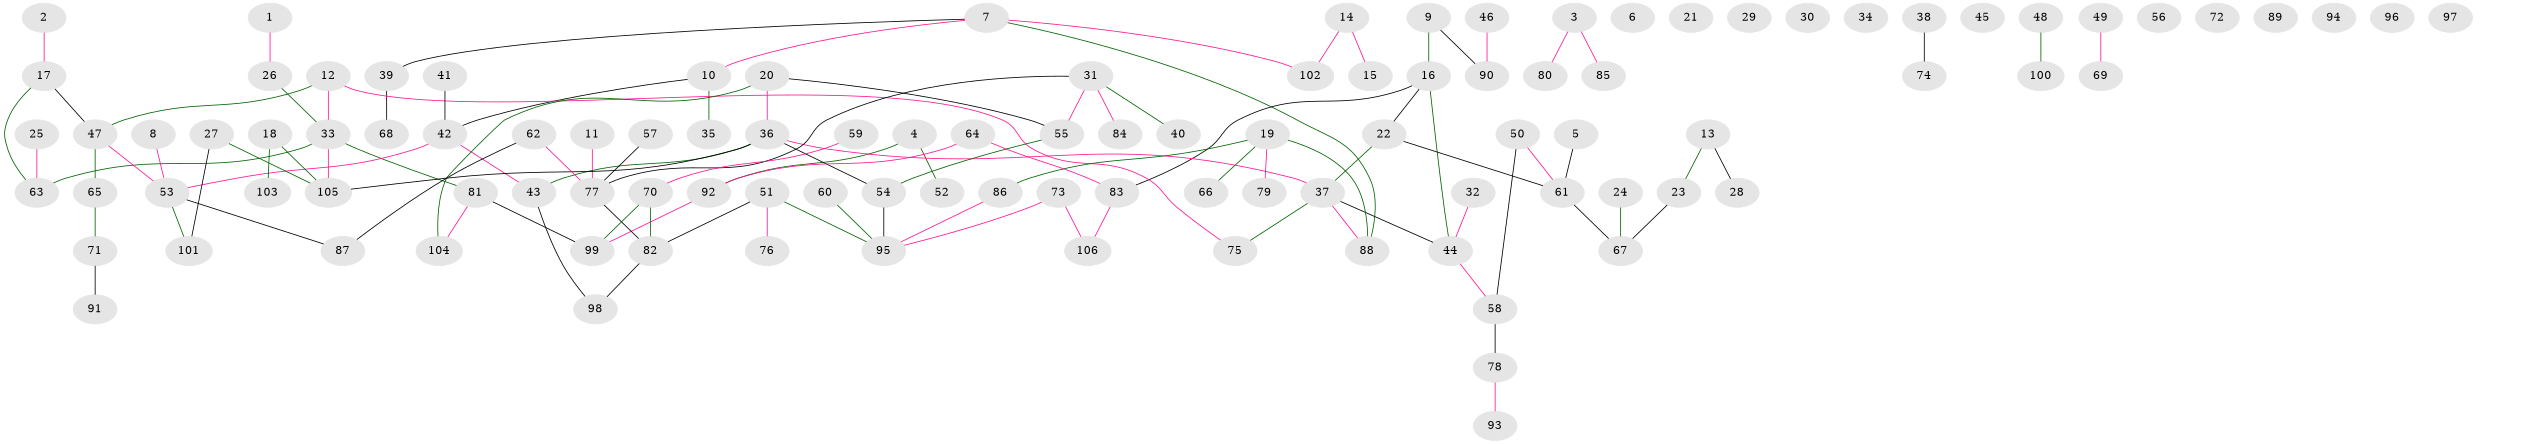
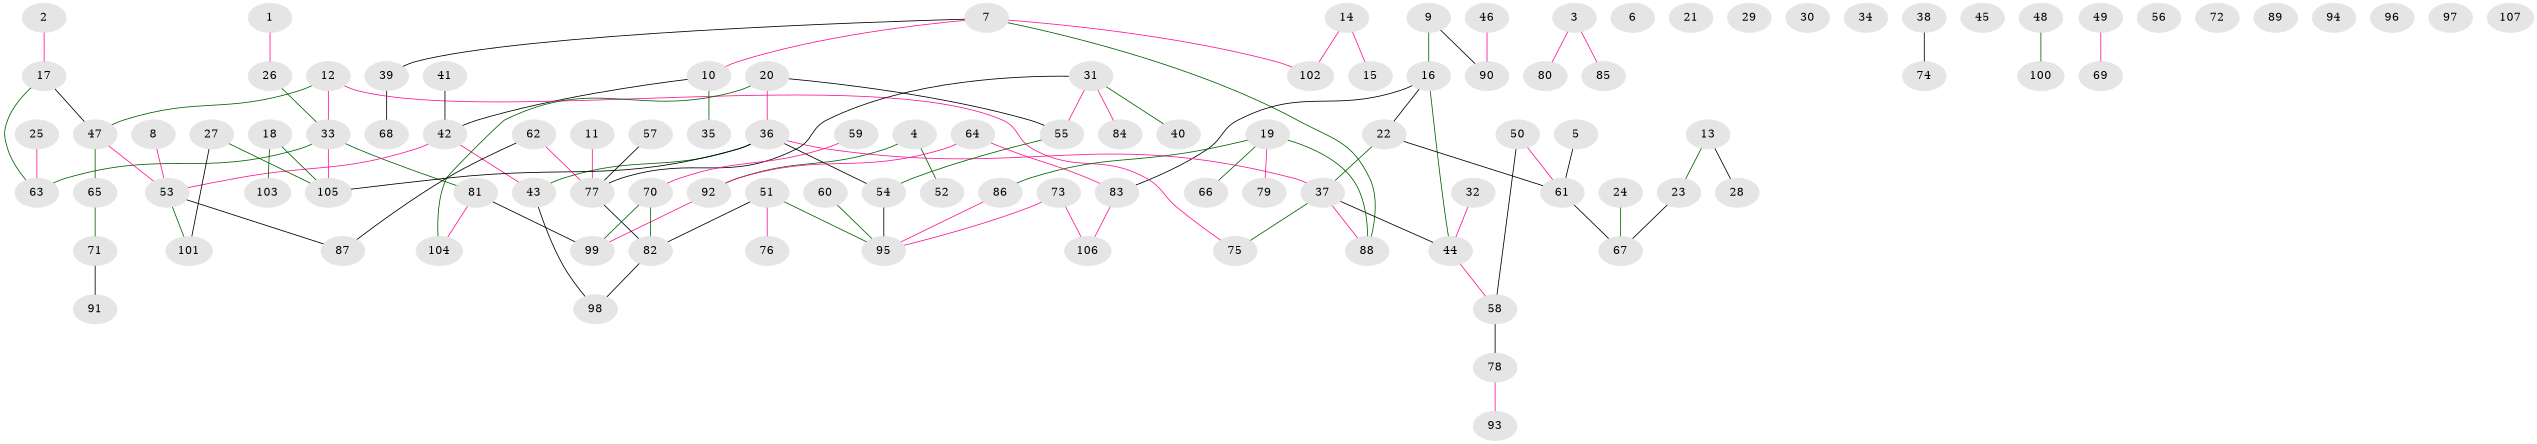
node "107": added
